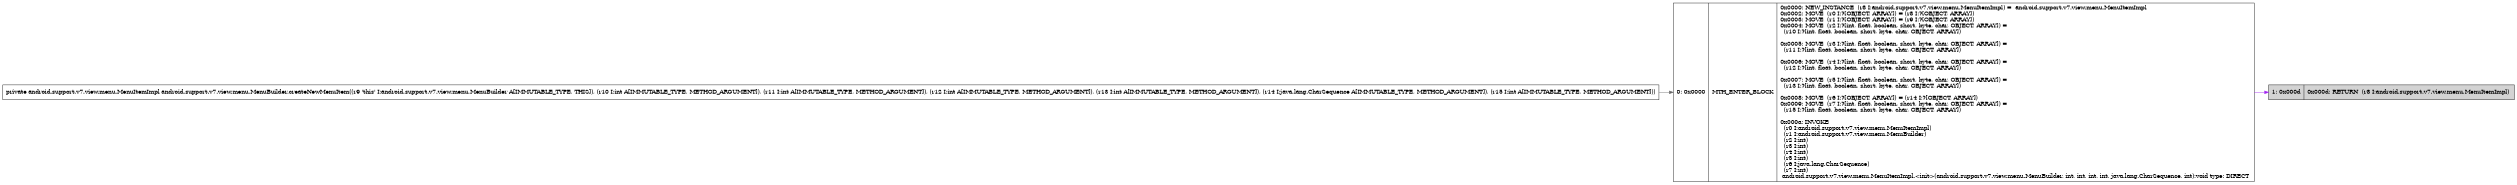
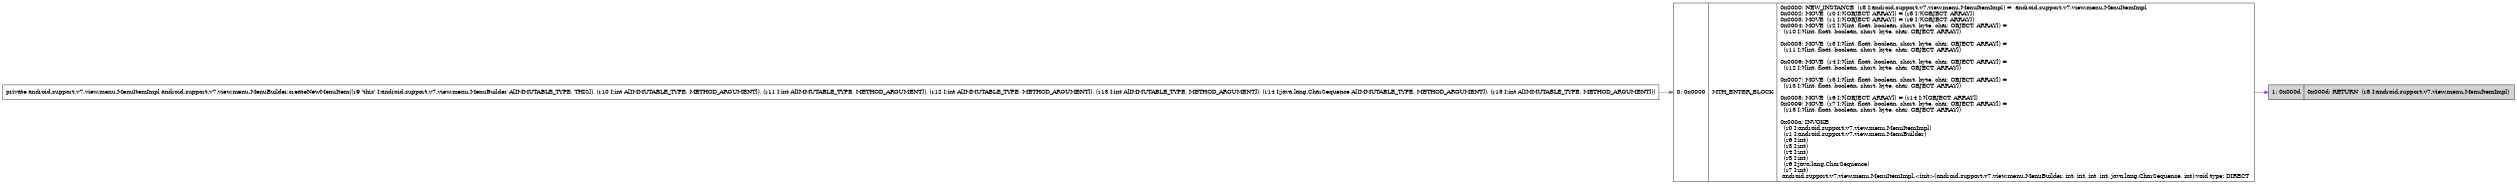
node "0: 0x0000": text "(r2 I:int)" -> "(r6 I:int)"
